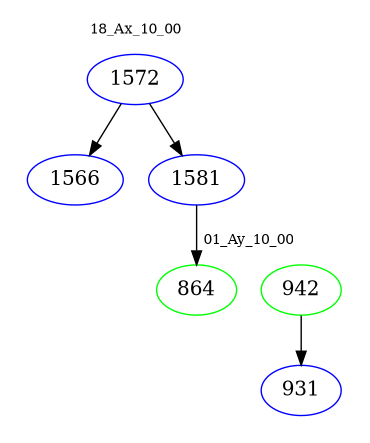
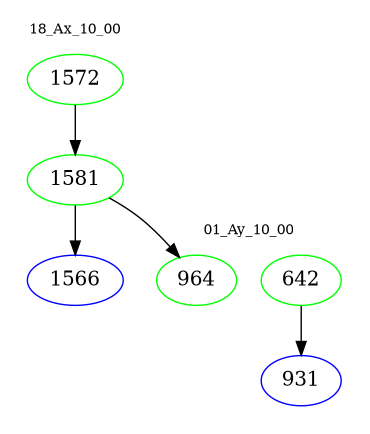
node "1572": color blue -> green
edge "1572" -> "1566": now "1581" -> "1566"
node "1581": color blue -> green
node "864": label "864" -> "964"
node "942": label "942" -> "642"
